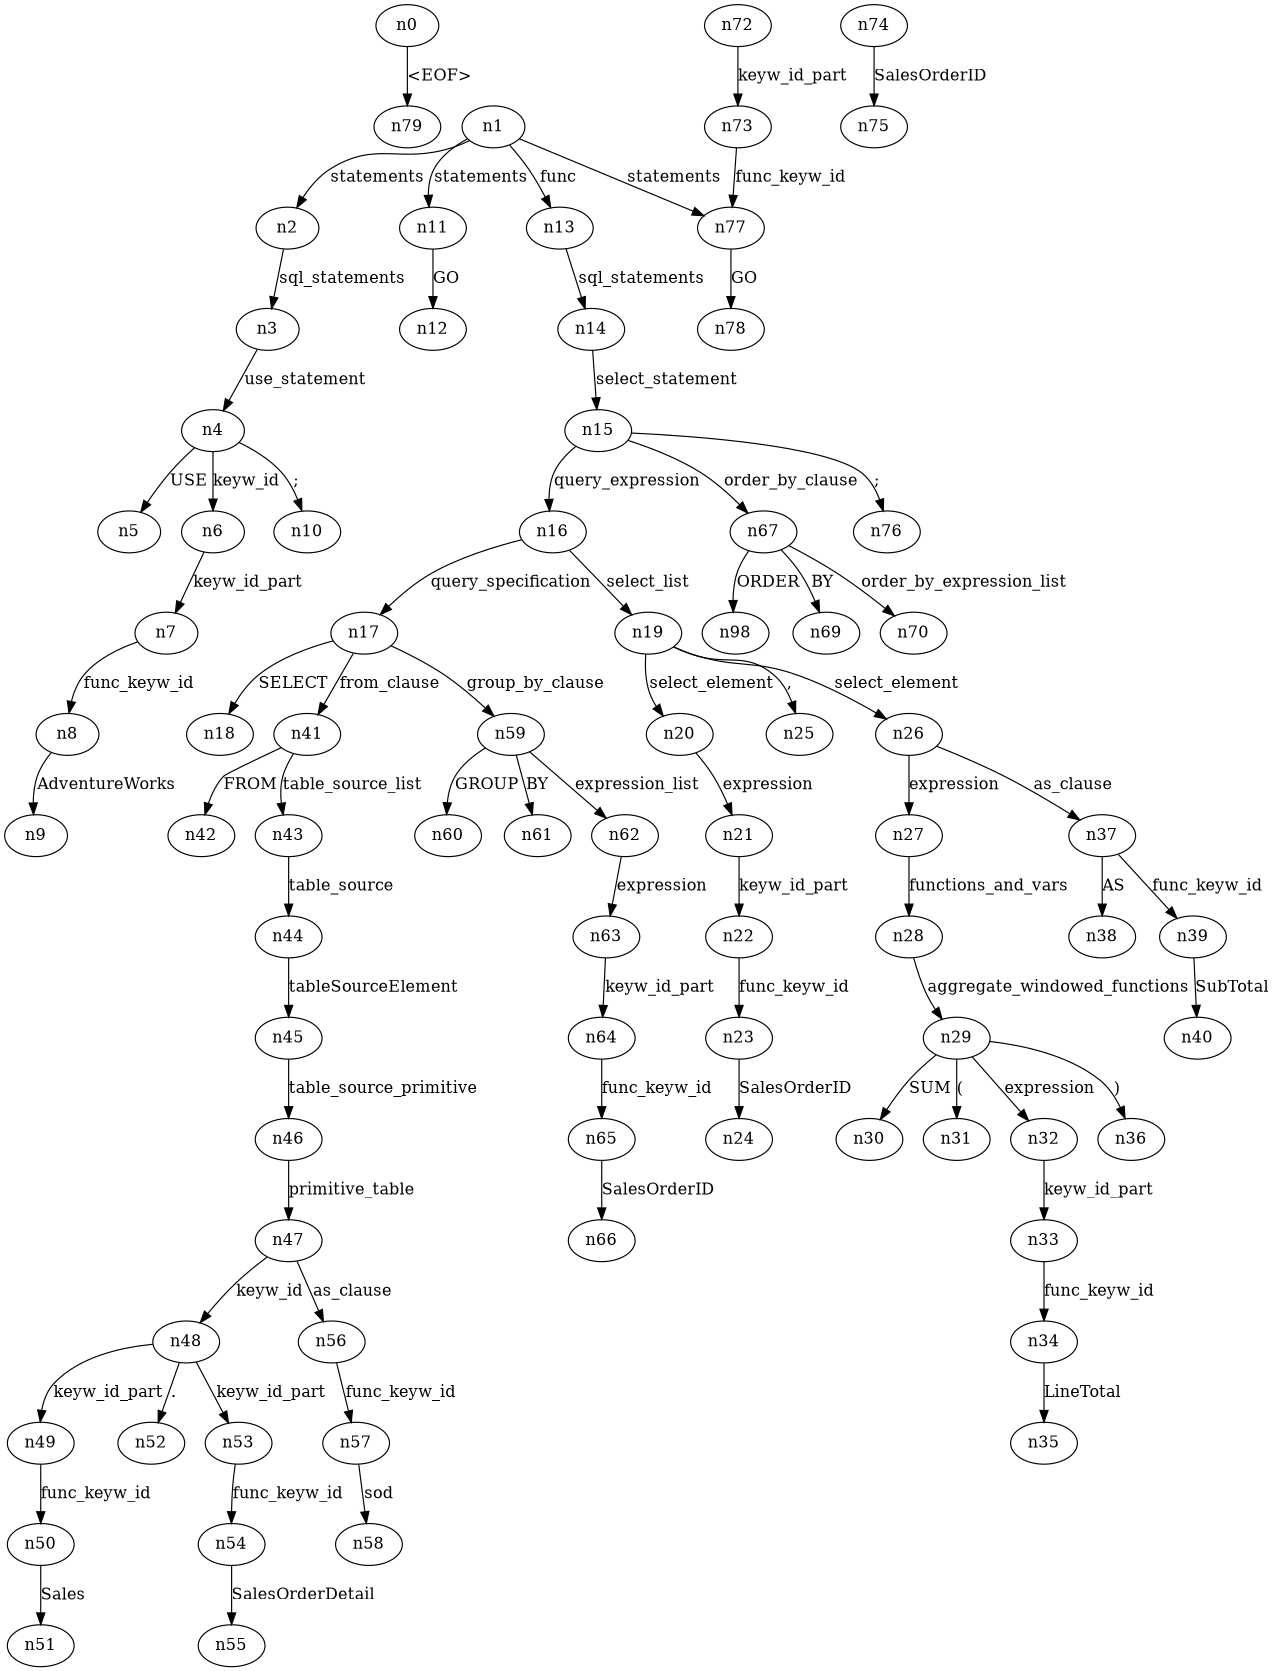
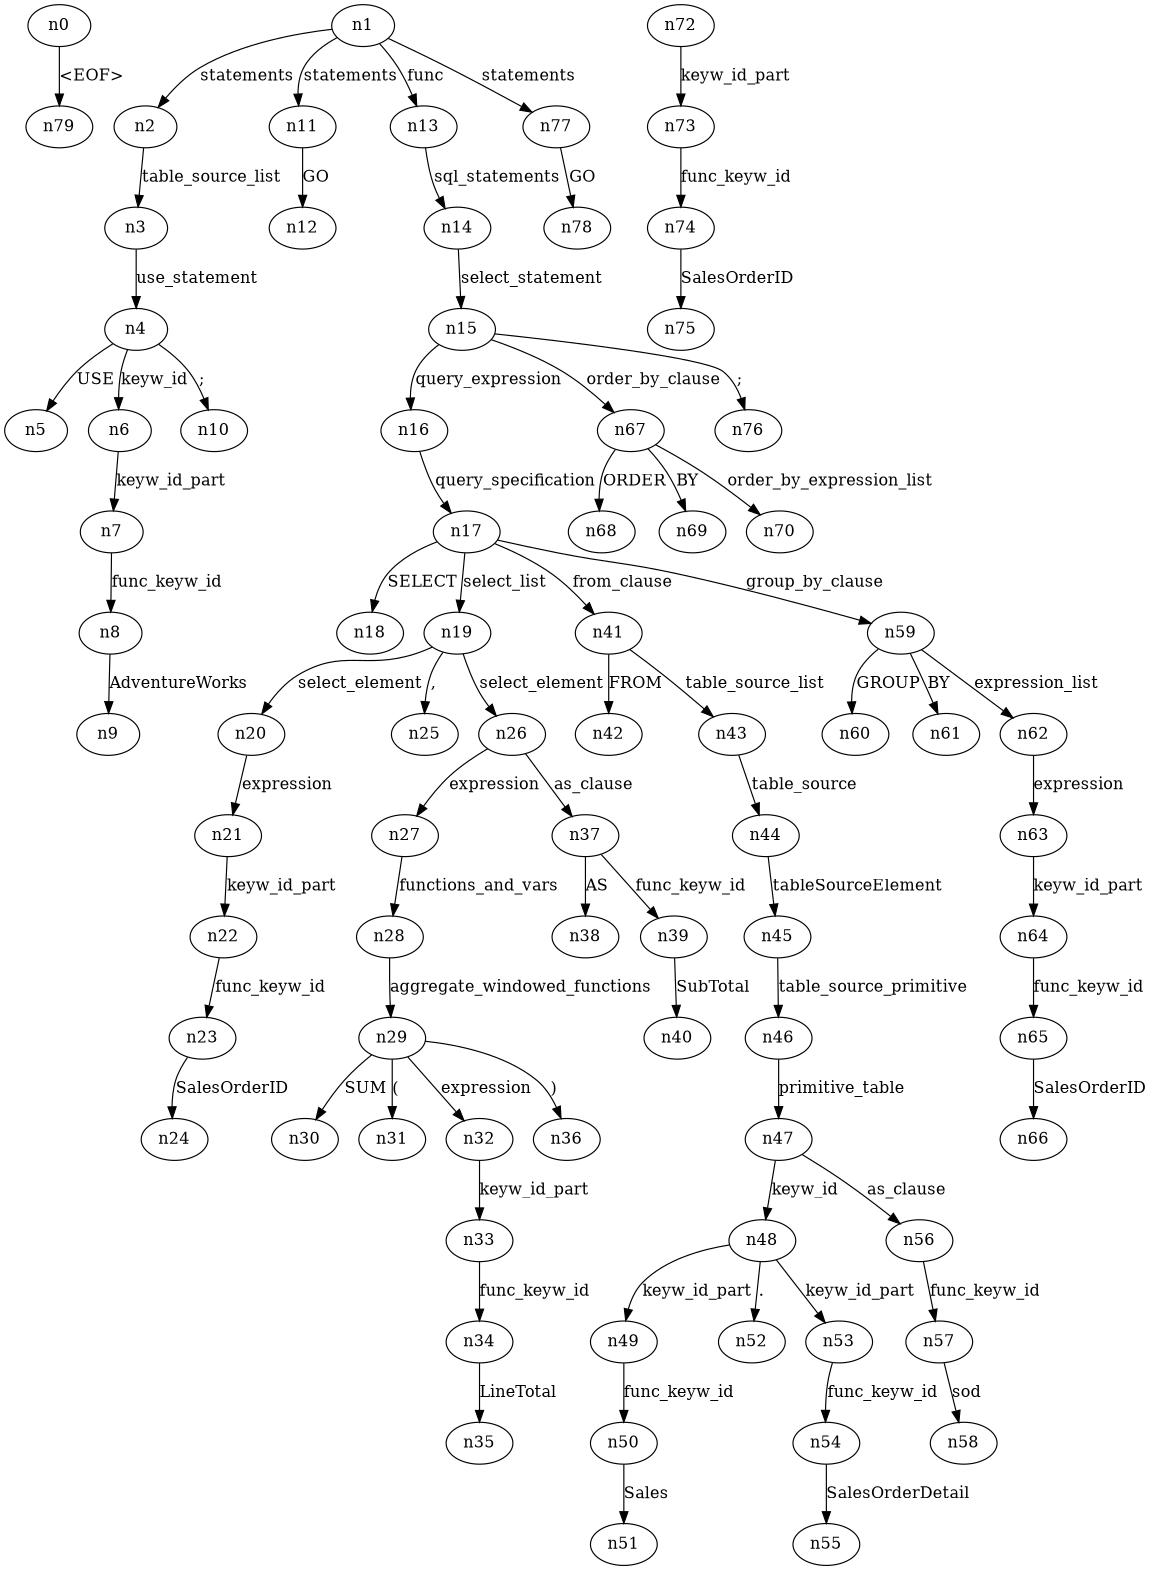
edge "n73" -> "n77": now "n73" -> "n74"
edge "n2" -> "n3": label "sql_statements" -> "table_source_list"
edge "n16" -> "n19": now "n17" -> "n19"
node "n98": label "n98" -> "n68"
